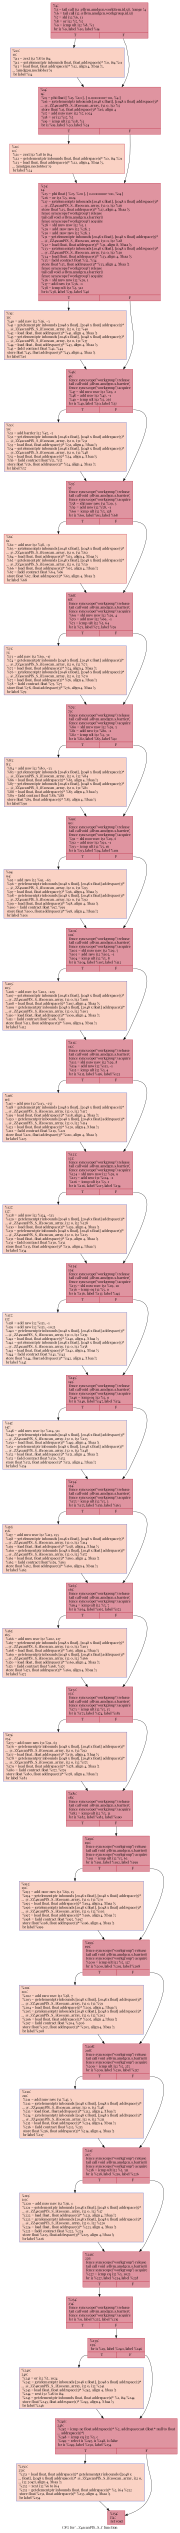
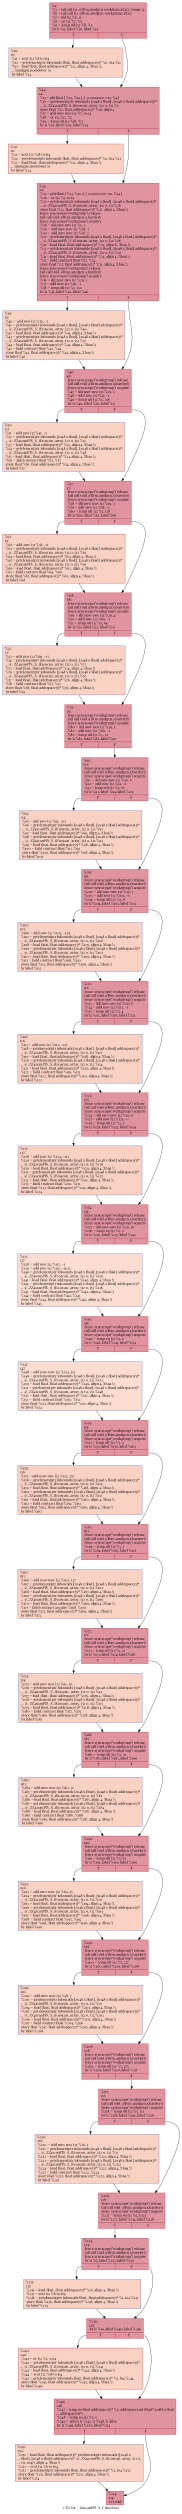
node "%39:": text "br label %16" -> "br label %46"
node "%50:": text "%51 = add barrier i32 %47, -5" -> "%51 = add nsw i32 %47, -5"
node "%83:": removed
node "%165:": text "%171 = fadd contract float %168, %170" -> "%171 = fadd contract acquire %168, %170"
node "%183:": added
node "%210:": removed
node "%235:": added
node "%240:": color #3d50c3ff -> #b70d28ff
